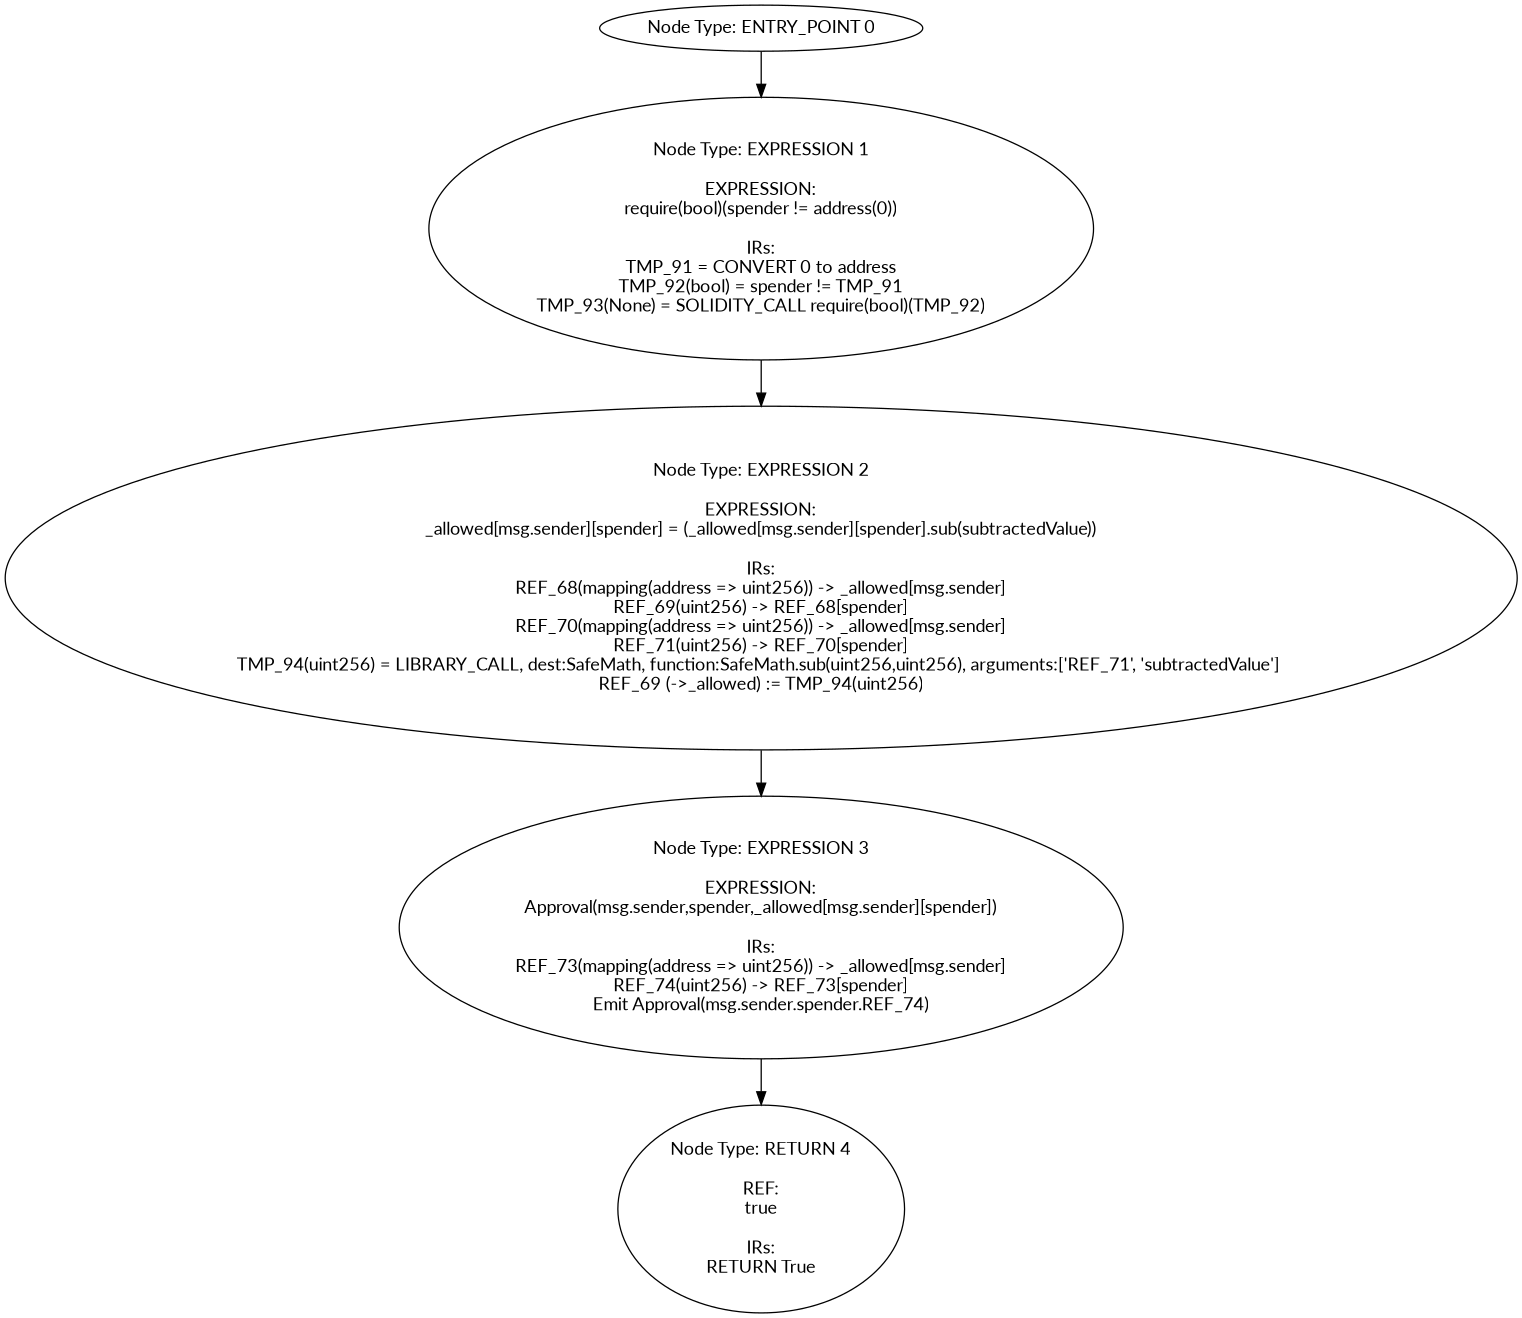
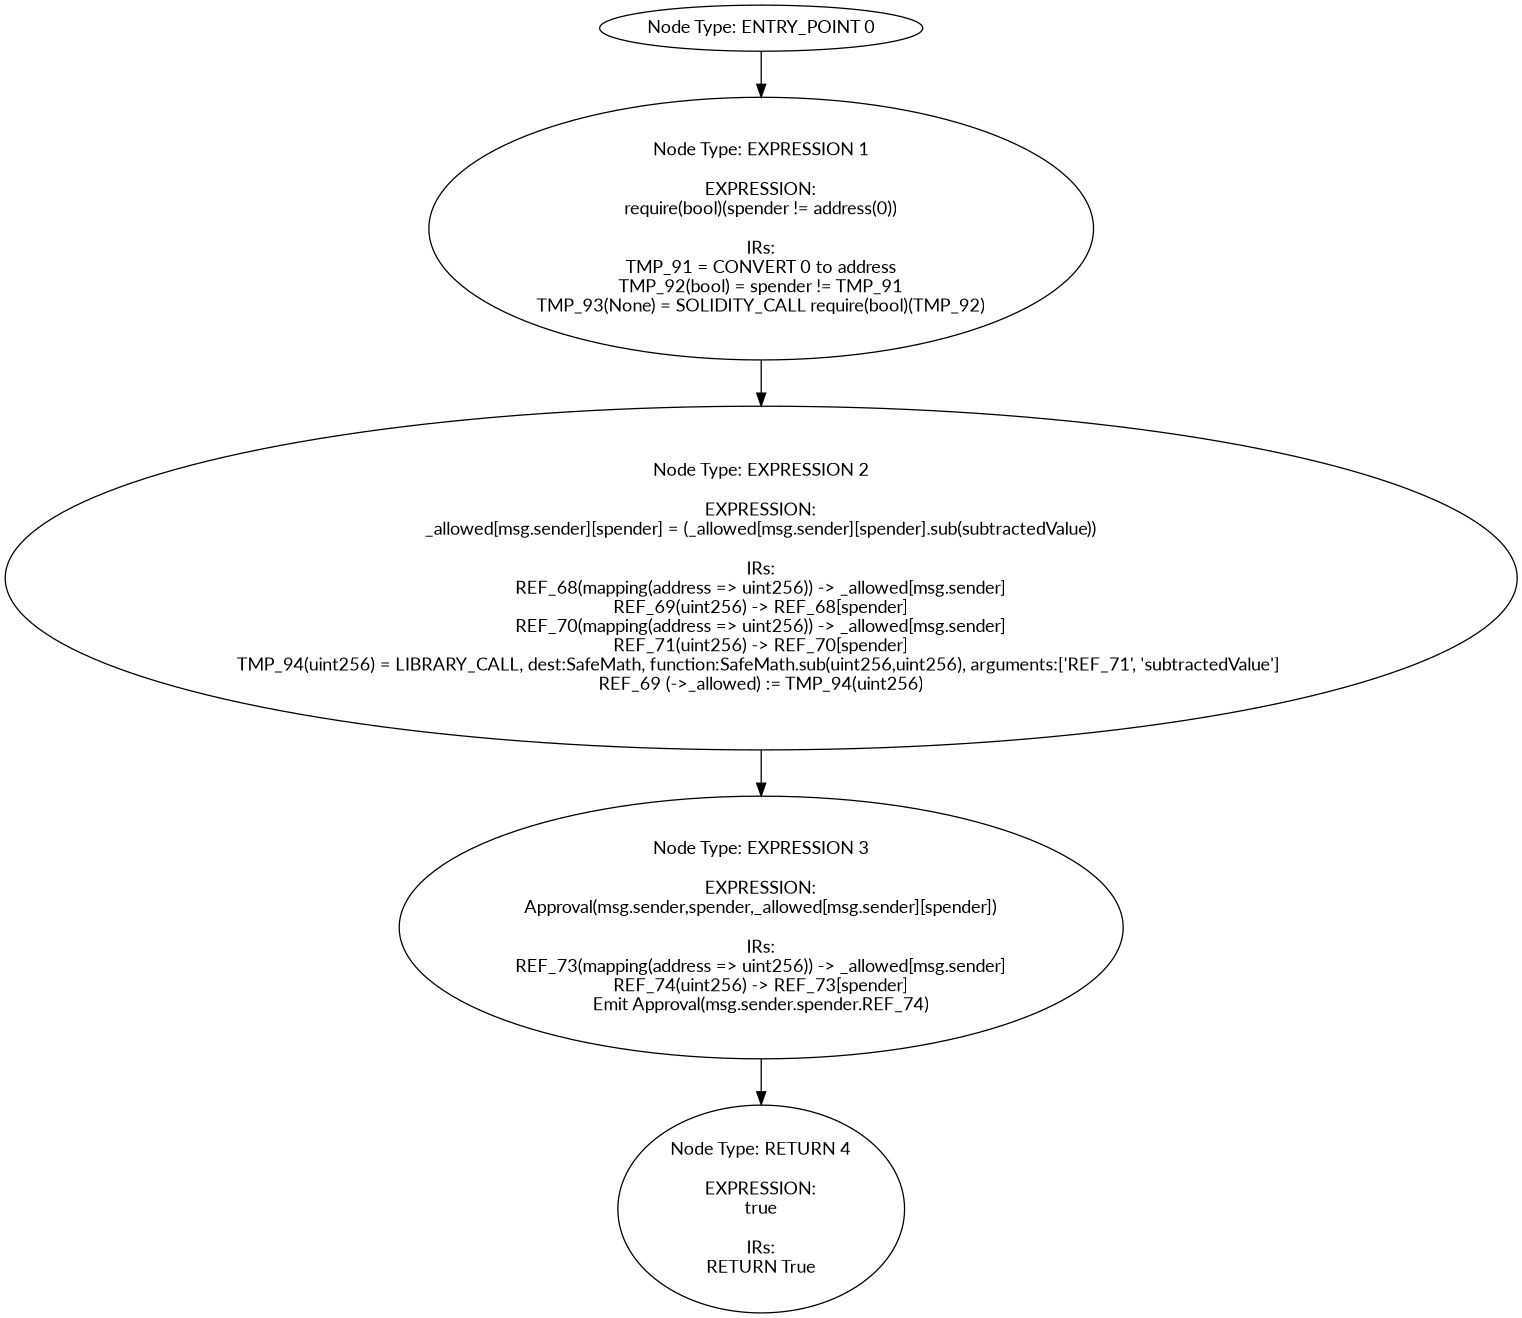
node "Node Type: RETURN 4 REF: true IRs: RETURN True": label "Node Type: RETURN 4 REF: true IRs: RETURN True" -> "Node Type: RETURN 4 EXPRESSION: true IRs: RETURN True"
